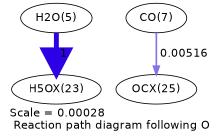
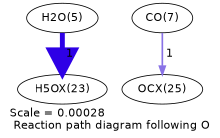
edge "CO(7)" -> "OCX(25)": label " 0.00516" -> " 1"
